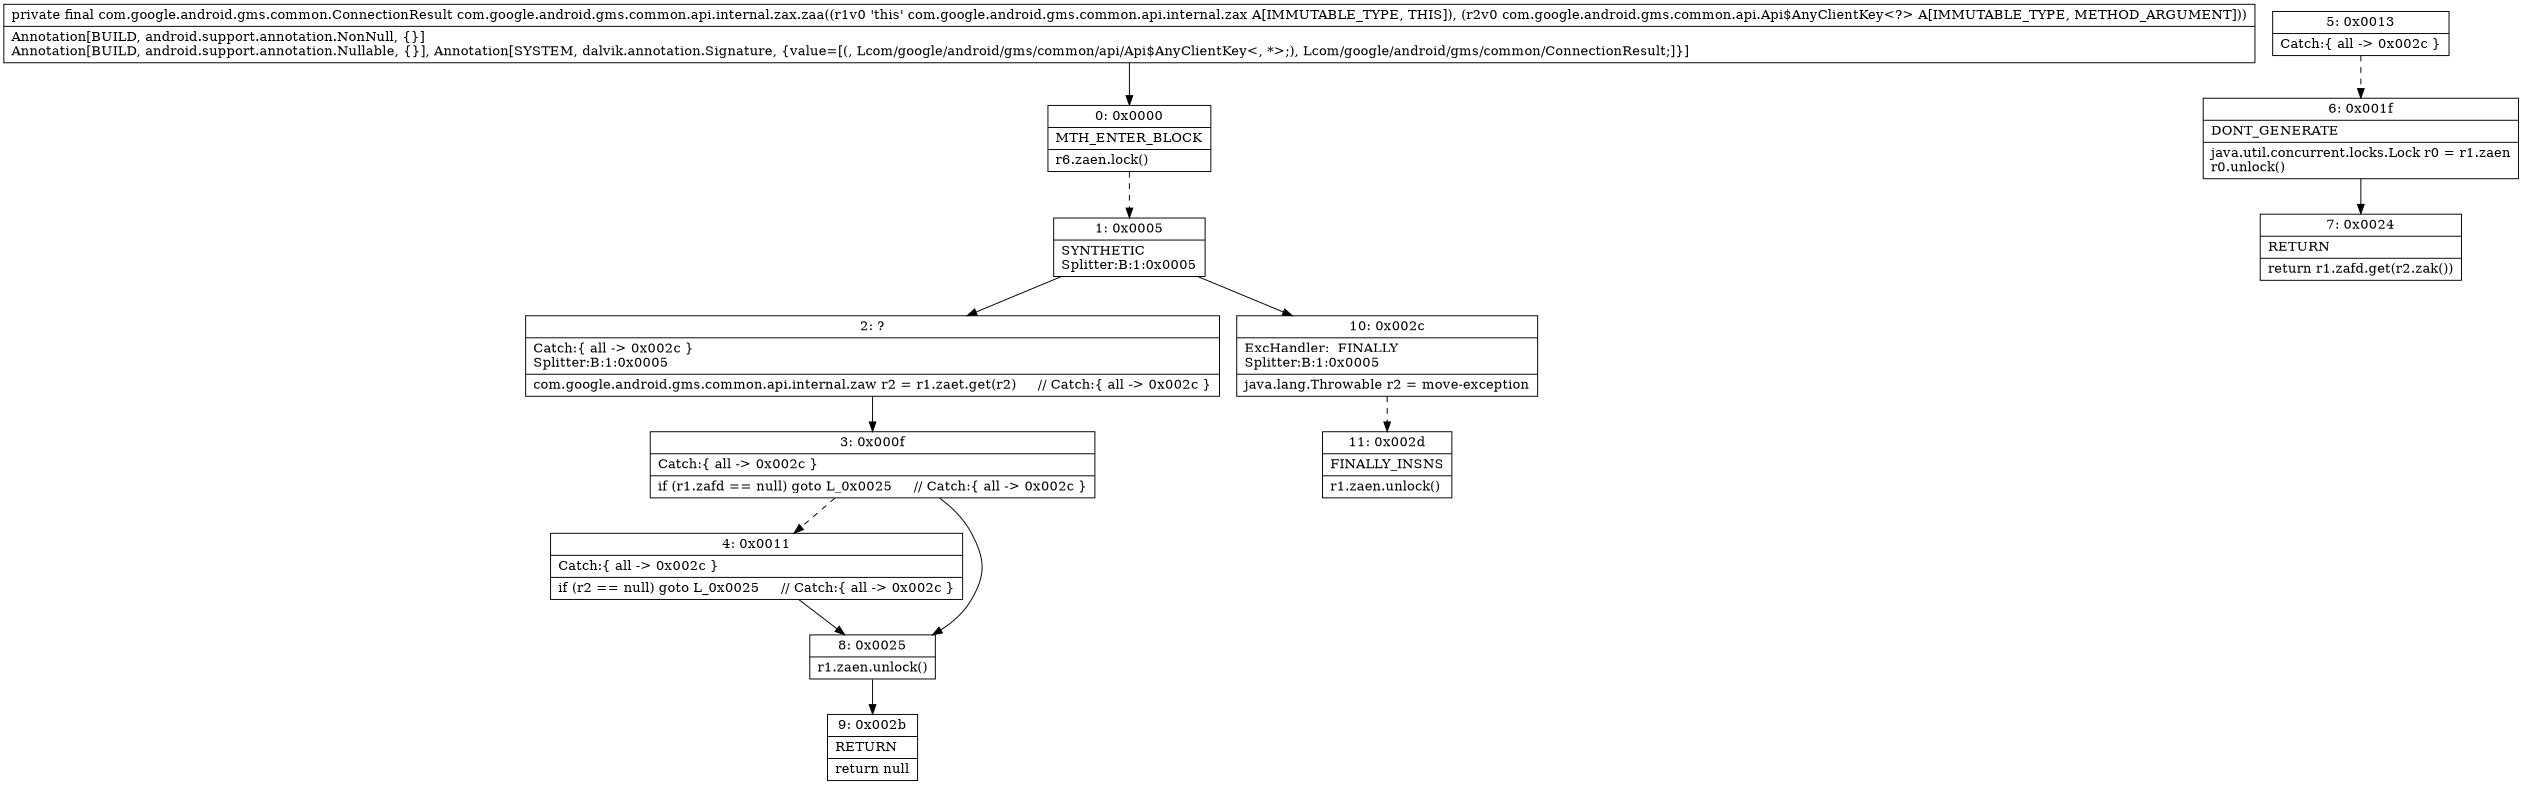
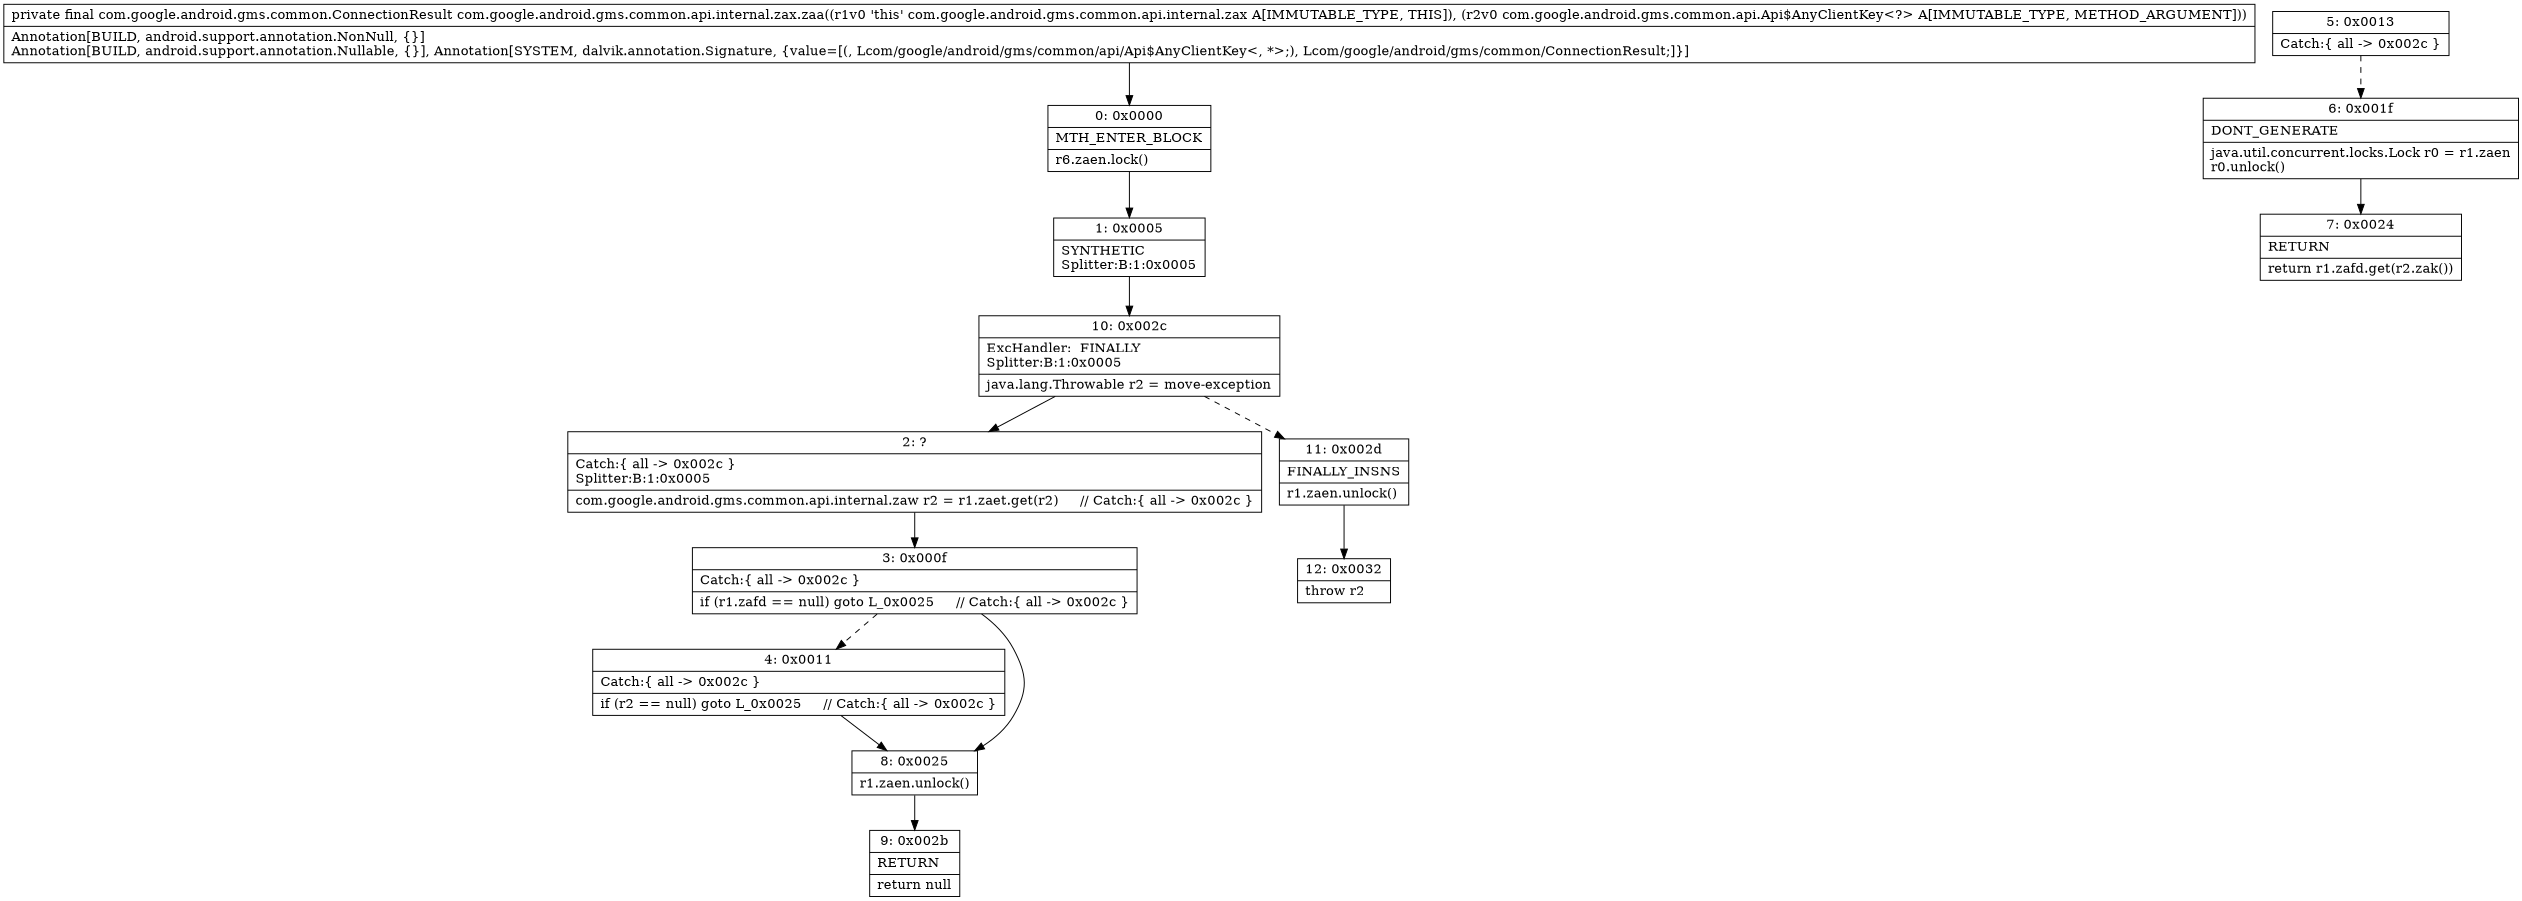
edge "0: 0x0000" -> "1: 0x0005": style dashed -> solid
edge "1: 0x0005" -> "2: ?": now "10: 0x002c" -> "2: ?"
node "12: 0x0032": added
